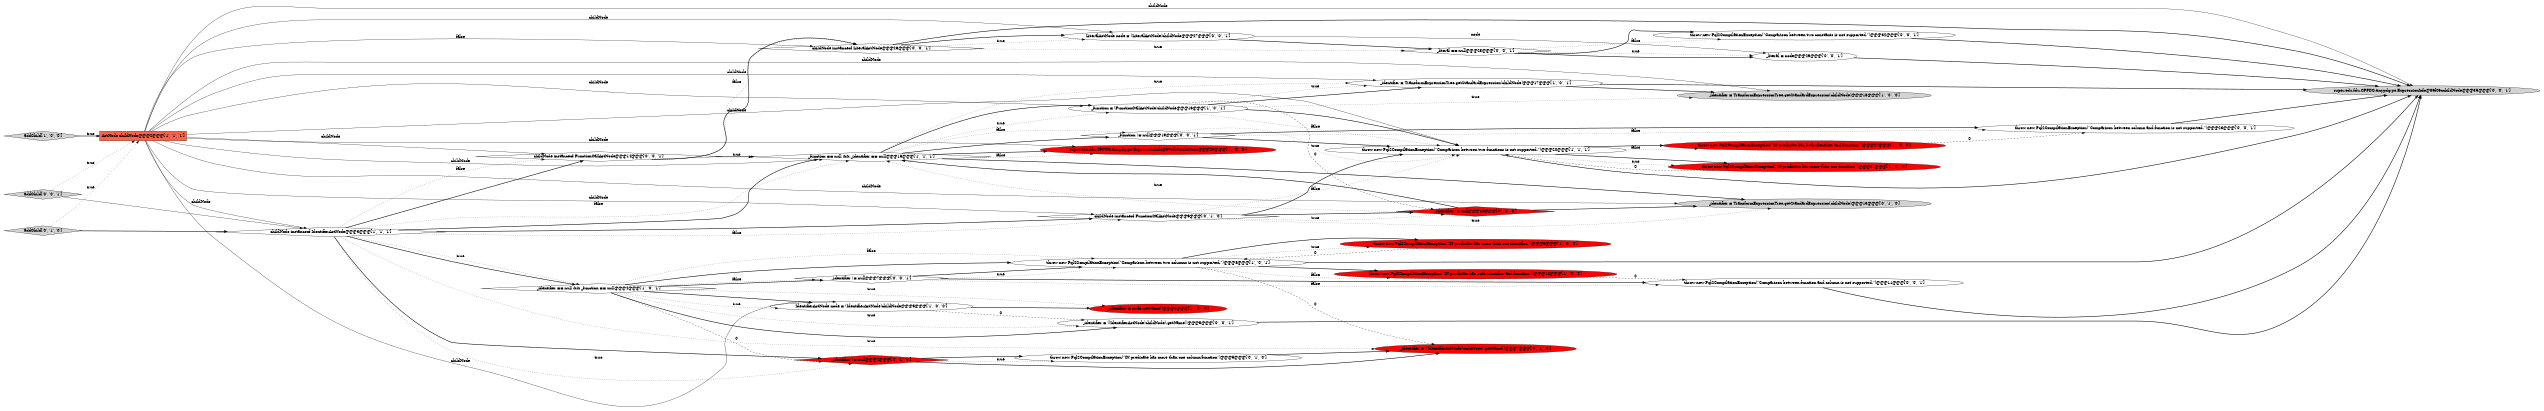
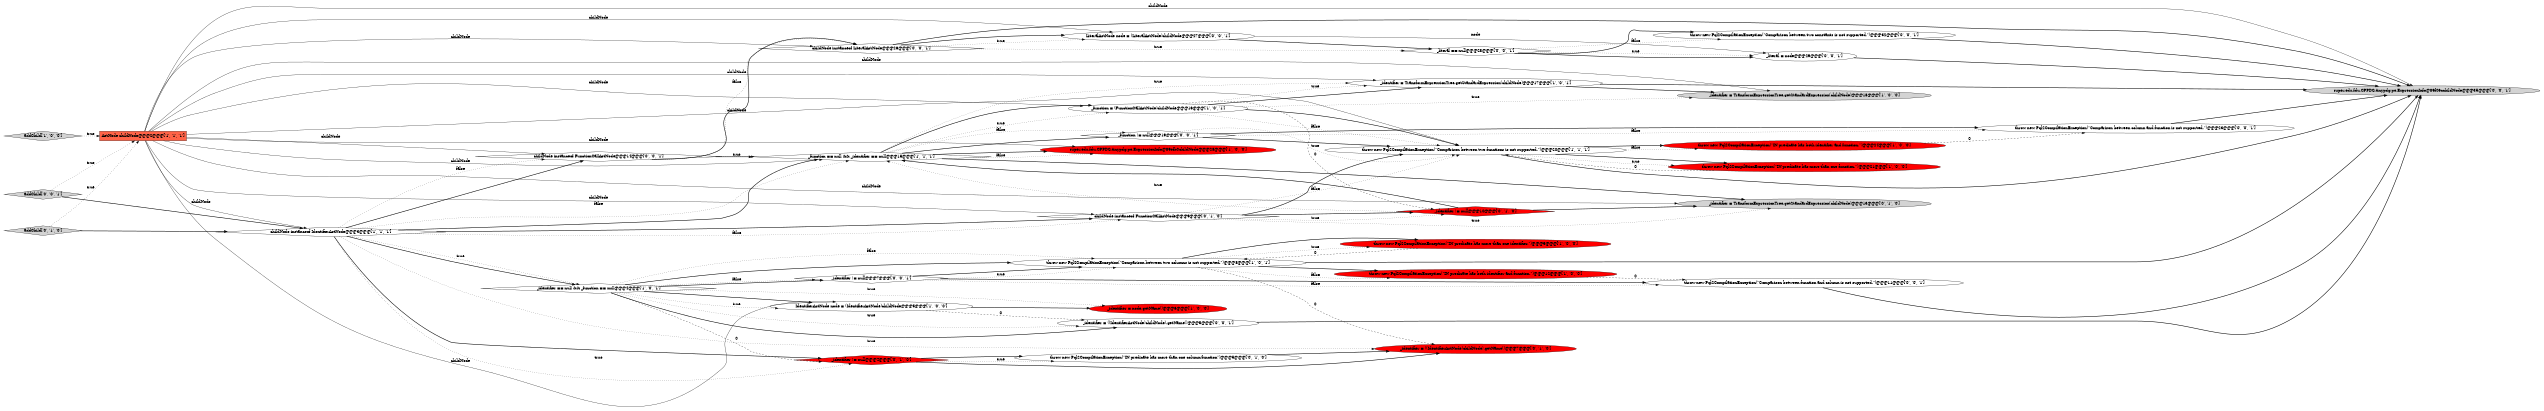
edge "AstNode childNode@@@2@@@['1', '1', '1']" -> "childNode instanceof LiteralAstNode@@@26@@@['0', '0', '1']": label "false" -> "childNode"
edge "addChild['1', '0', '0']" -> "AstNode childNode@@@2@@@['1', '1', '1']": style bold -> dotted
edge "addChild['0', '0', '1']" -> "childNode instanceof IdentifierAstNode@@@3@@@['1', '1', '1']": style solid -> bold
